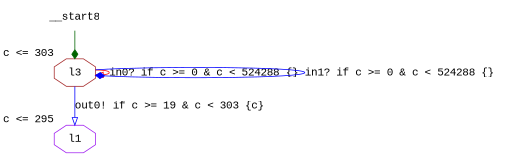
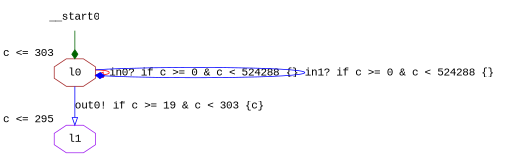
node "__start8": label "__start8" -> "__start0"
node "l3 c <= 303": label "l3 c <= 303" -> "l0 c <= 303"
